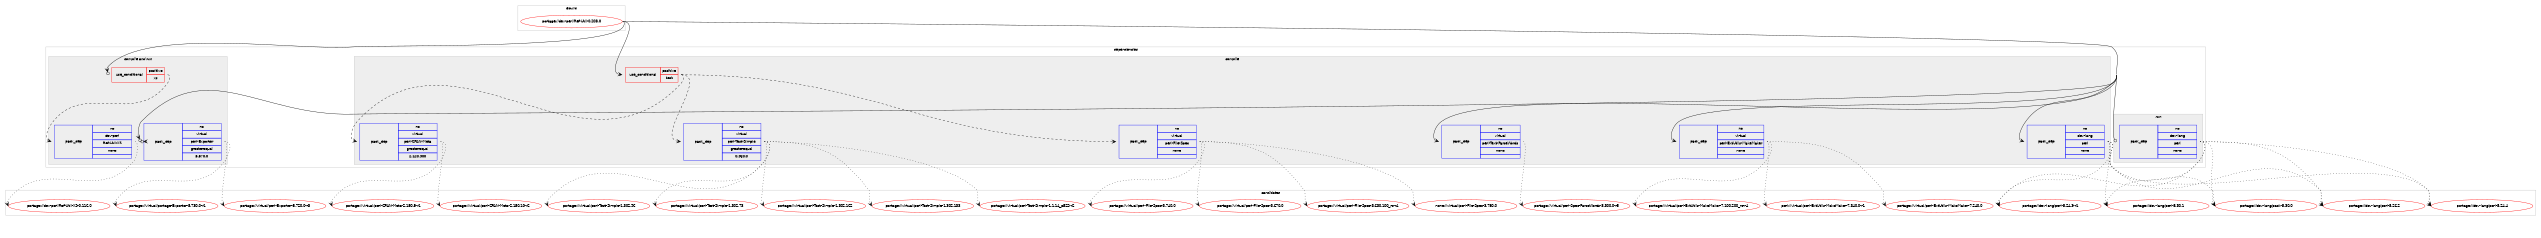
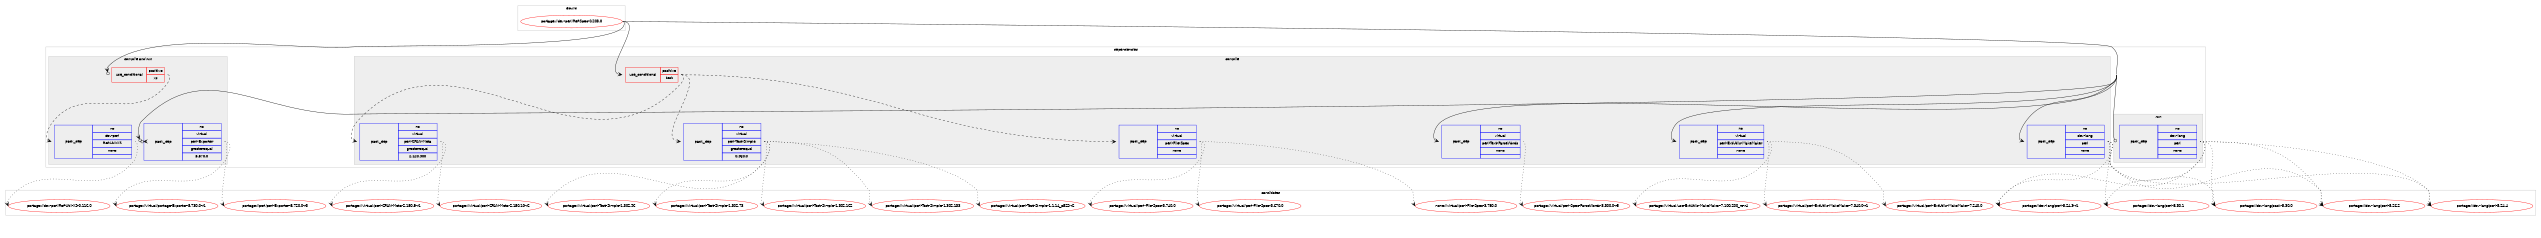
node "portage://dev-perl/Ref-Util-0.203.0": label "portage://dev-perl/Ref-Util-0.203.0" -> "portage://dev-perl/Ref-Spec-0.203.0"
node "portage://virtual/perl-Exporter-5.720.0-r3": label "portage://virtual/perl-Exporter-5.720.0-r3" -> "portage://perl/perl-Exporter-5.720.0-r3"
node "portage://virtual/perl-File-Spec-3.630.100_rc-r4": removed
node "portage://virtual/perl-ExtUtils-MakeMaker-7.100.200_rc-r4": label "portage://virtual/perl-ExtUtils-MakeMaker-7.100.200_rc-r4" -> "portage://virtual/use-ExtUtils-MakeMaker-7.100.200_rc-r4"
node "perl://virtual/perl-ExtUtils-MakeMaker-7.340.0-r1": label "perl://virtual/perl-ExtUtils-MakeMaker-7.340.0-r1" -> "portage://virtual/perl-ExtUtils-MakeMaker-7.340.0-r1"
